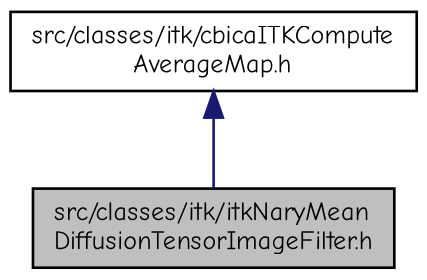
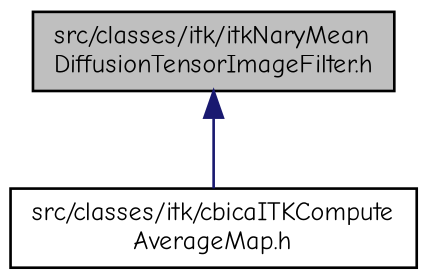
edge "src/classes/itk/itkNaryMean DiffusionTensorImageFilter.h" -> "src/classes/itk/cbicaITKCompute AverageMap.h": reversed
